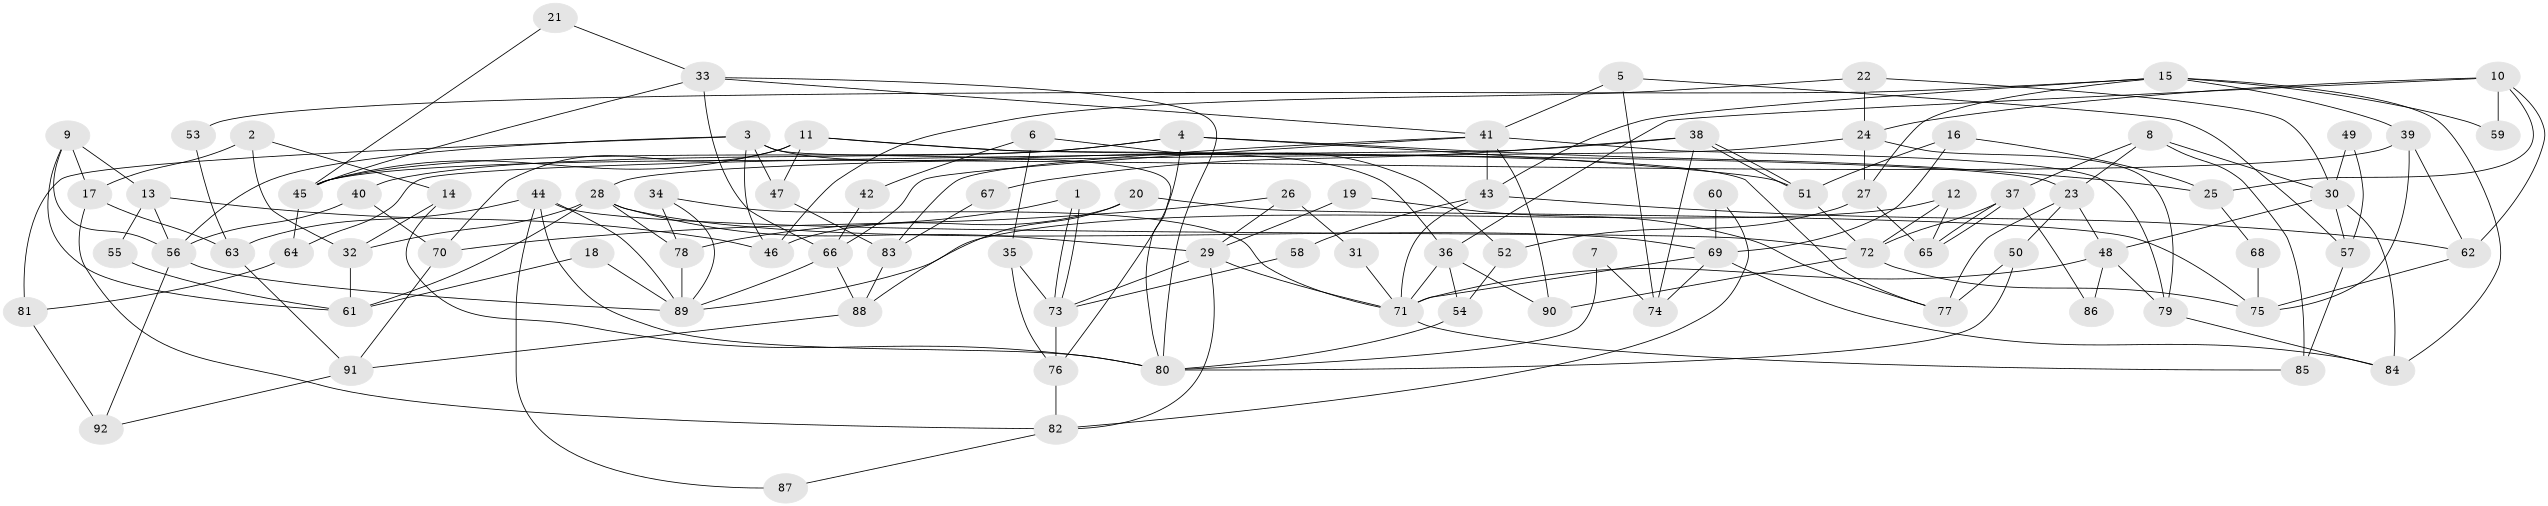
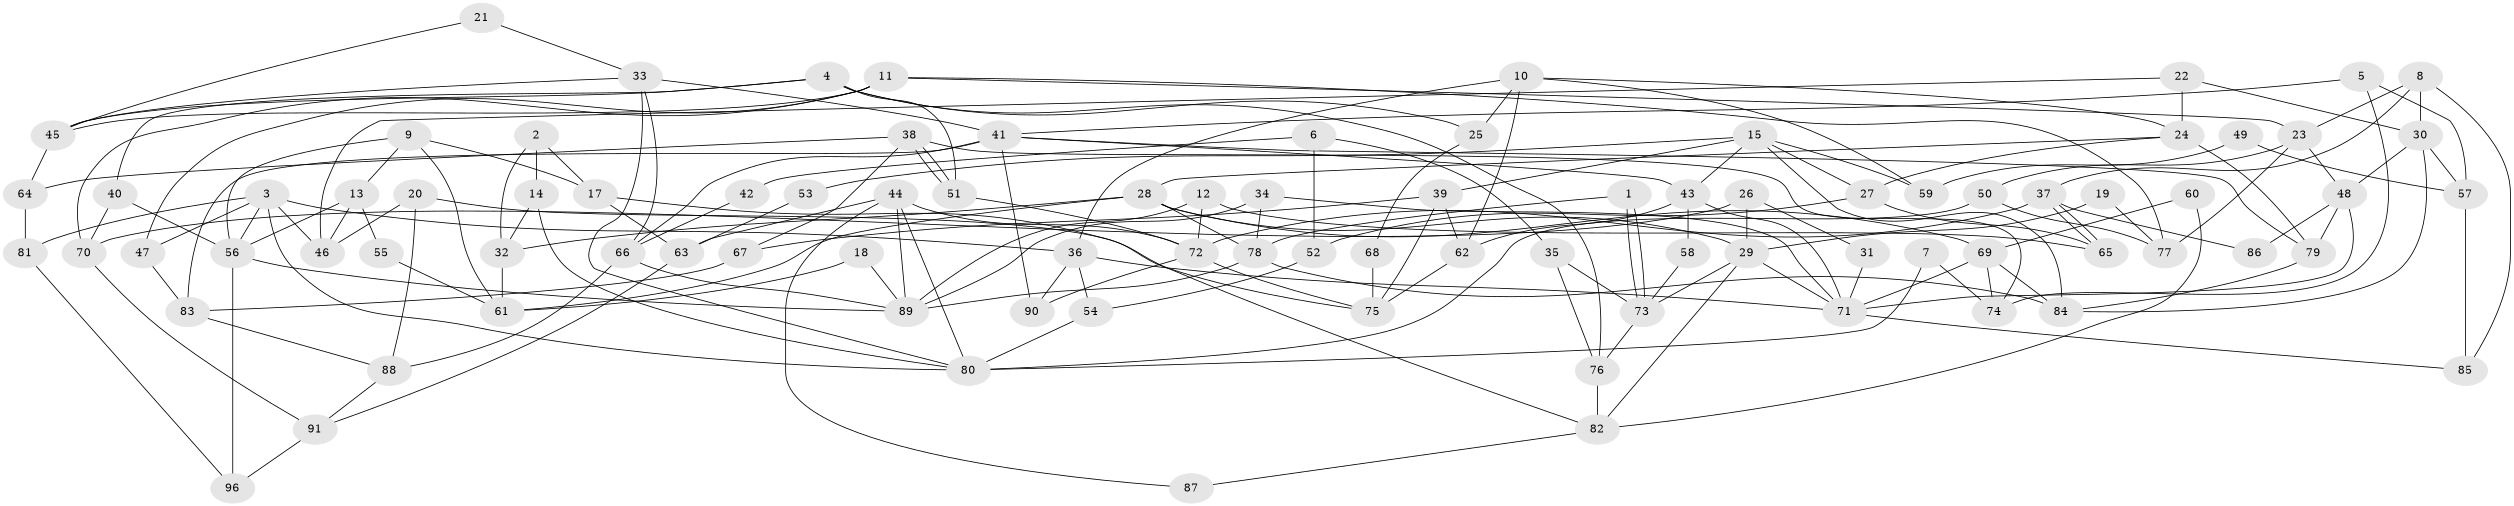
node "16": removed
edge "49" -- "30": now "49" -- "59"
edge "39" -- "45": now "39" -- "67"
edge "78" -- "84": added
node "92": label "92" -> "96"
